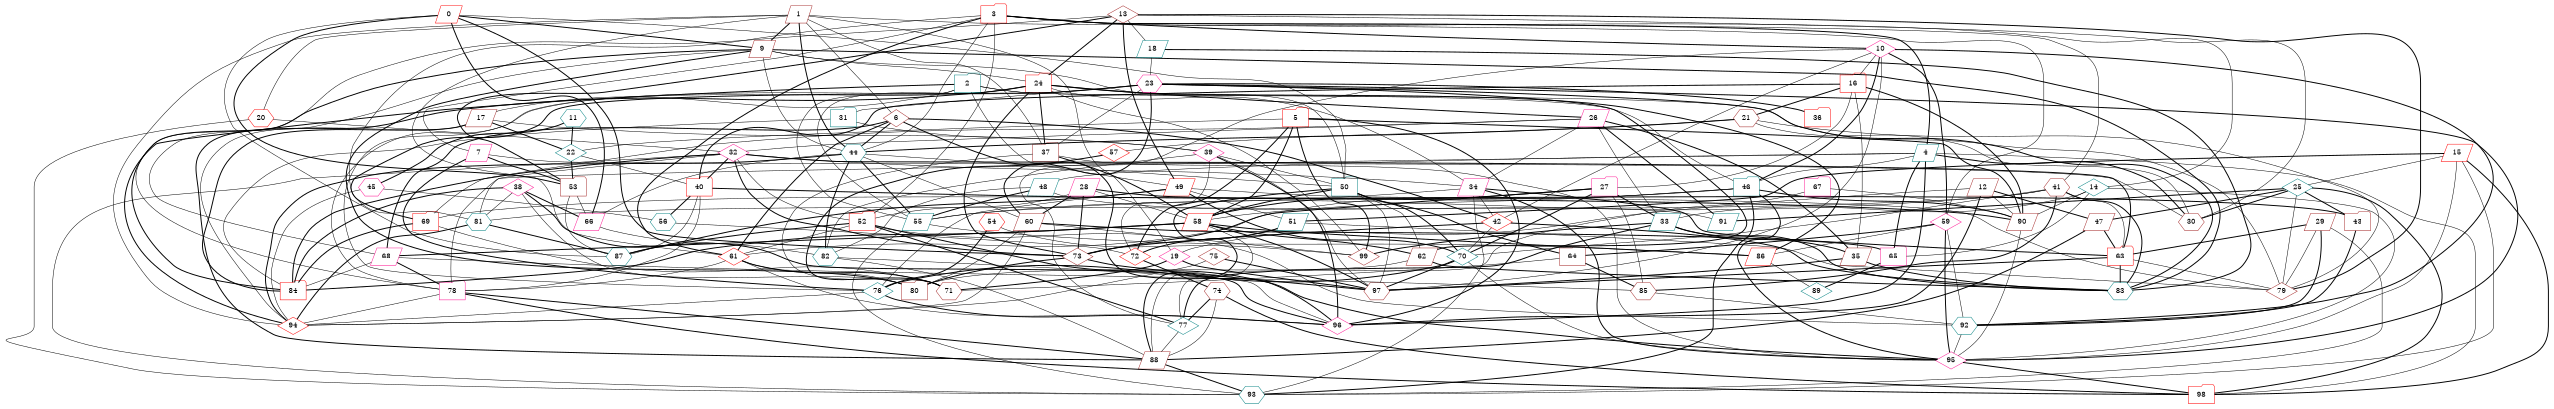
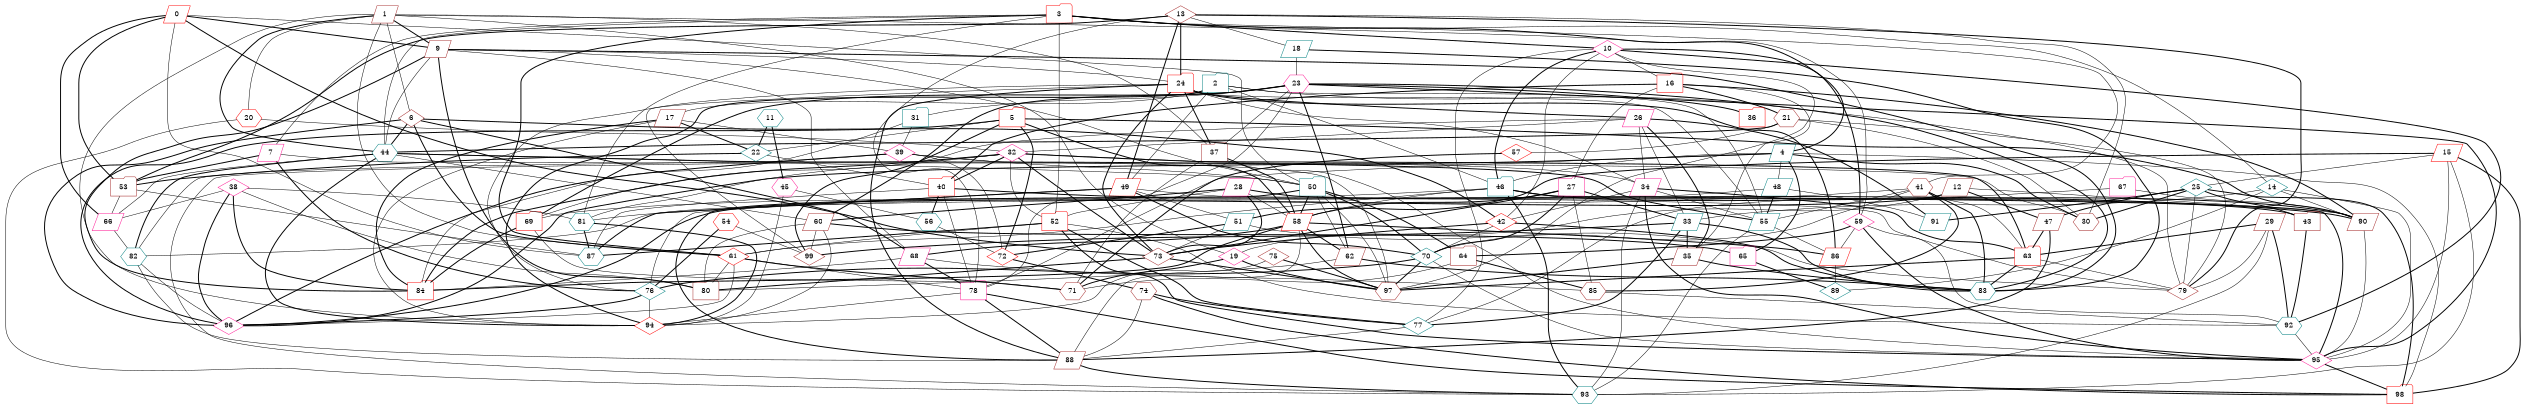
edge "38" -- "66": style bold -> solid
edge "14" -- "65": now "14" -- "89"
